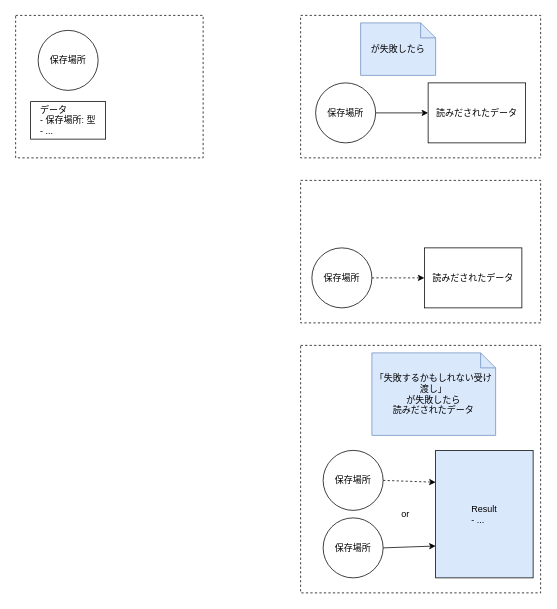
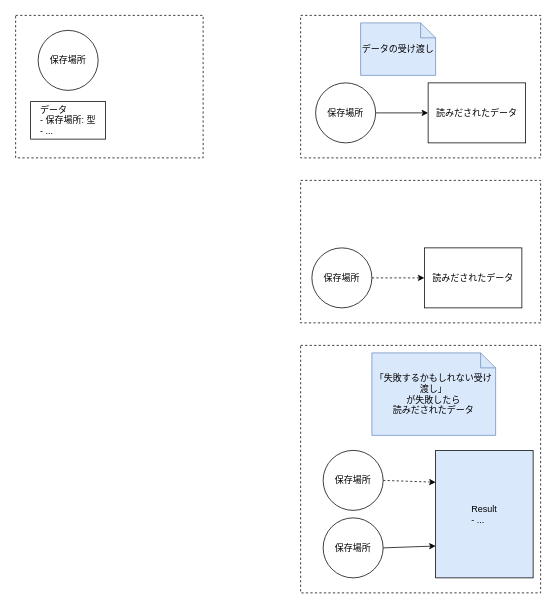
node "が失敗したら": label "が失敗したら" -> "データの受け渡し"
node "or": removed
